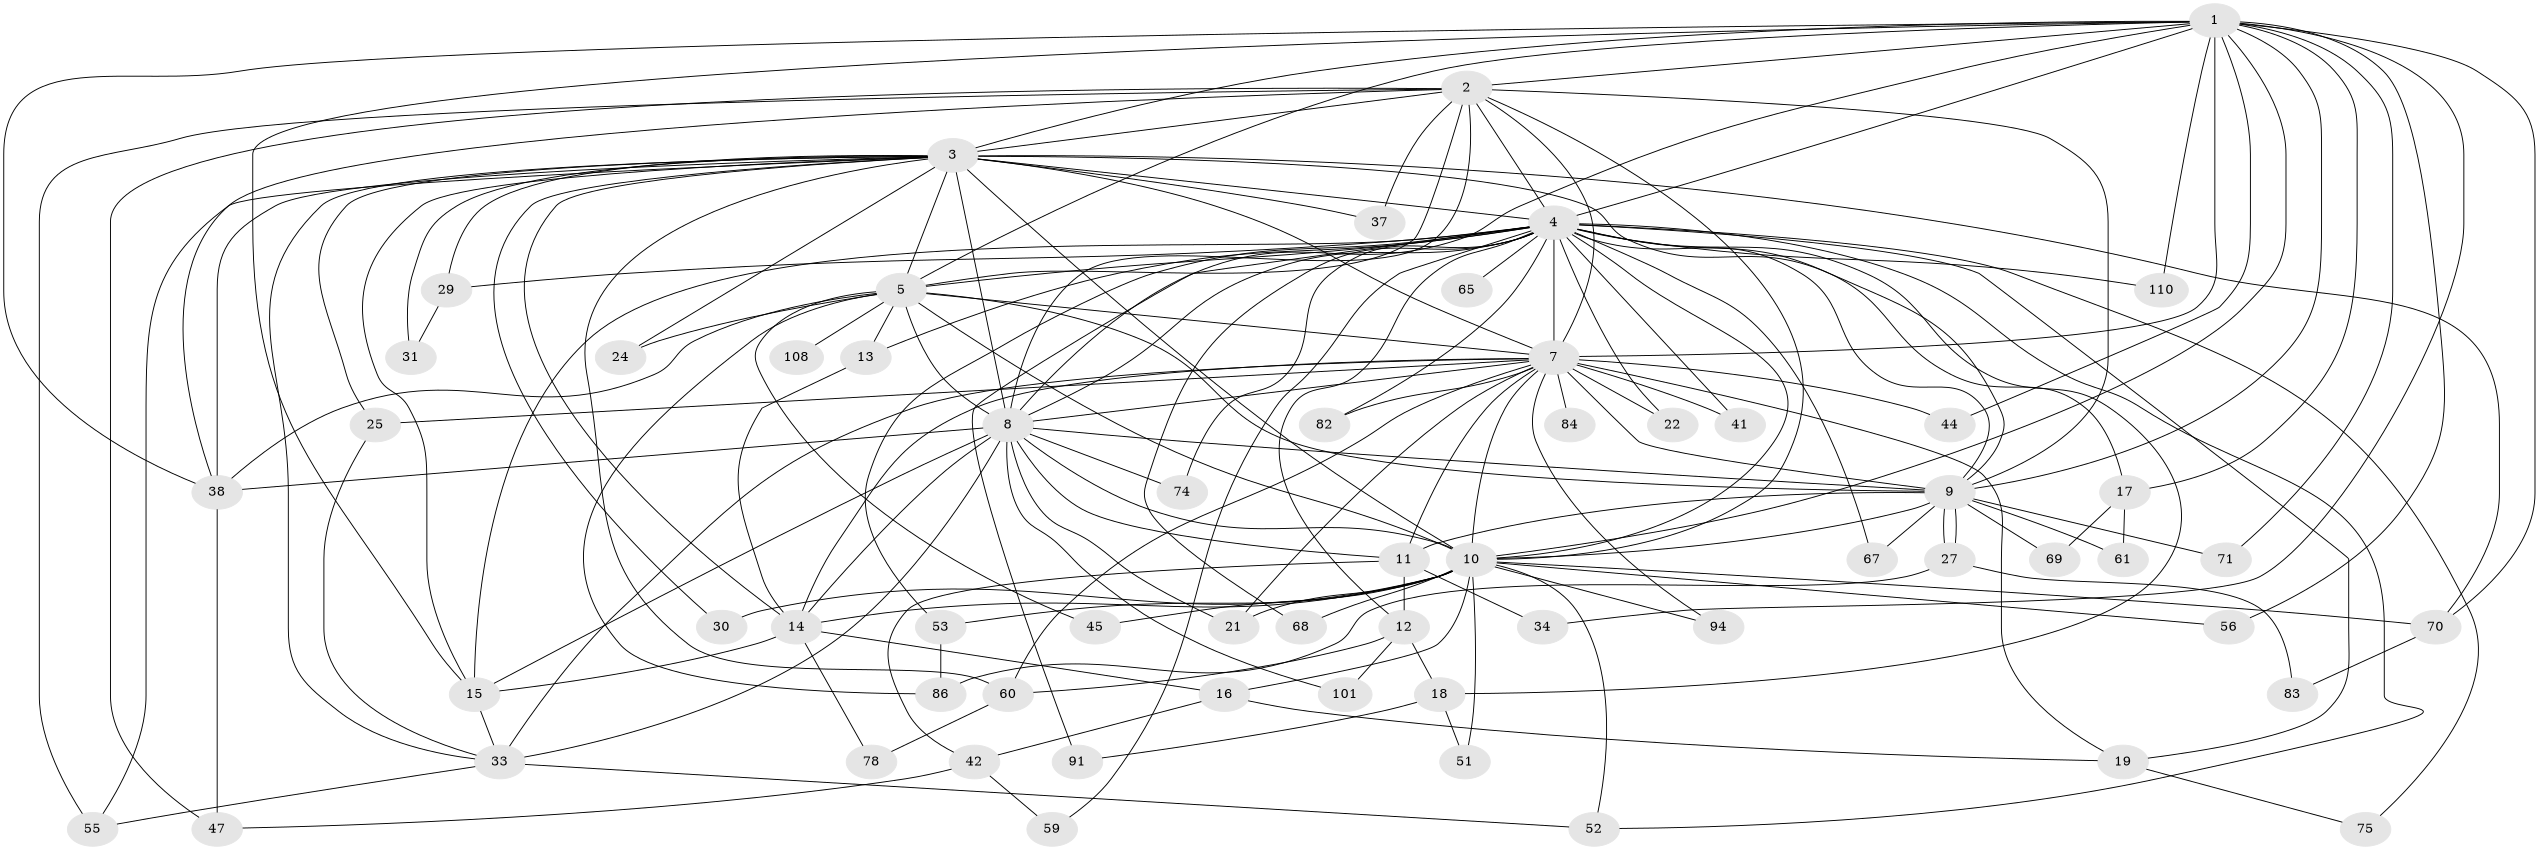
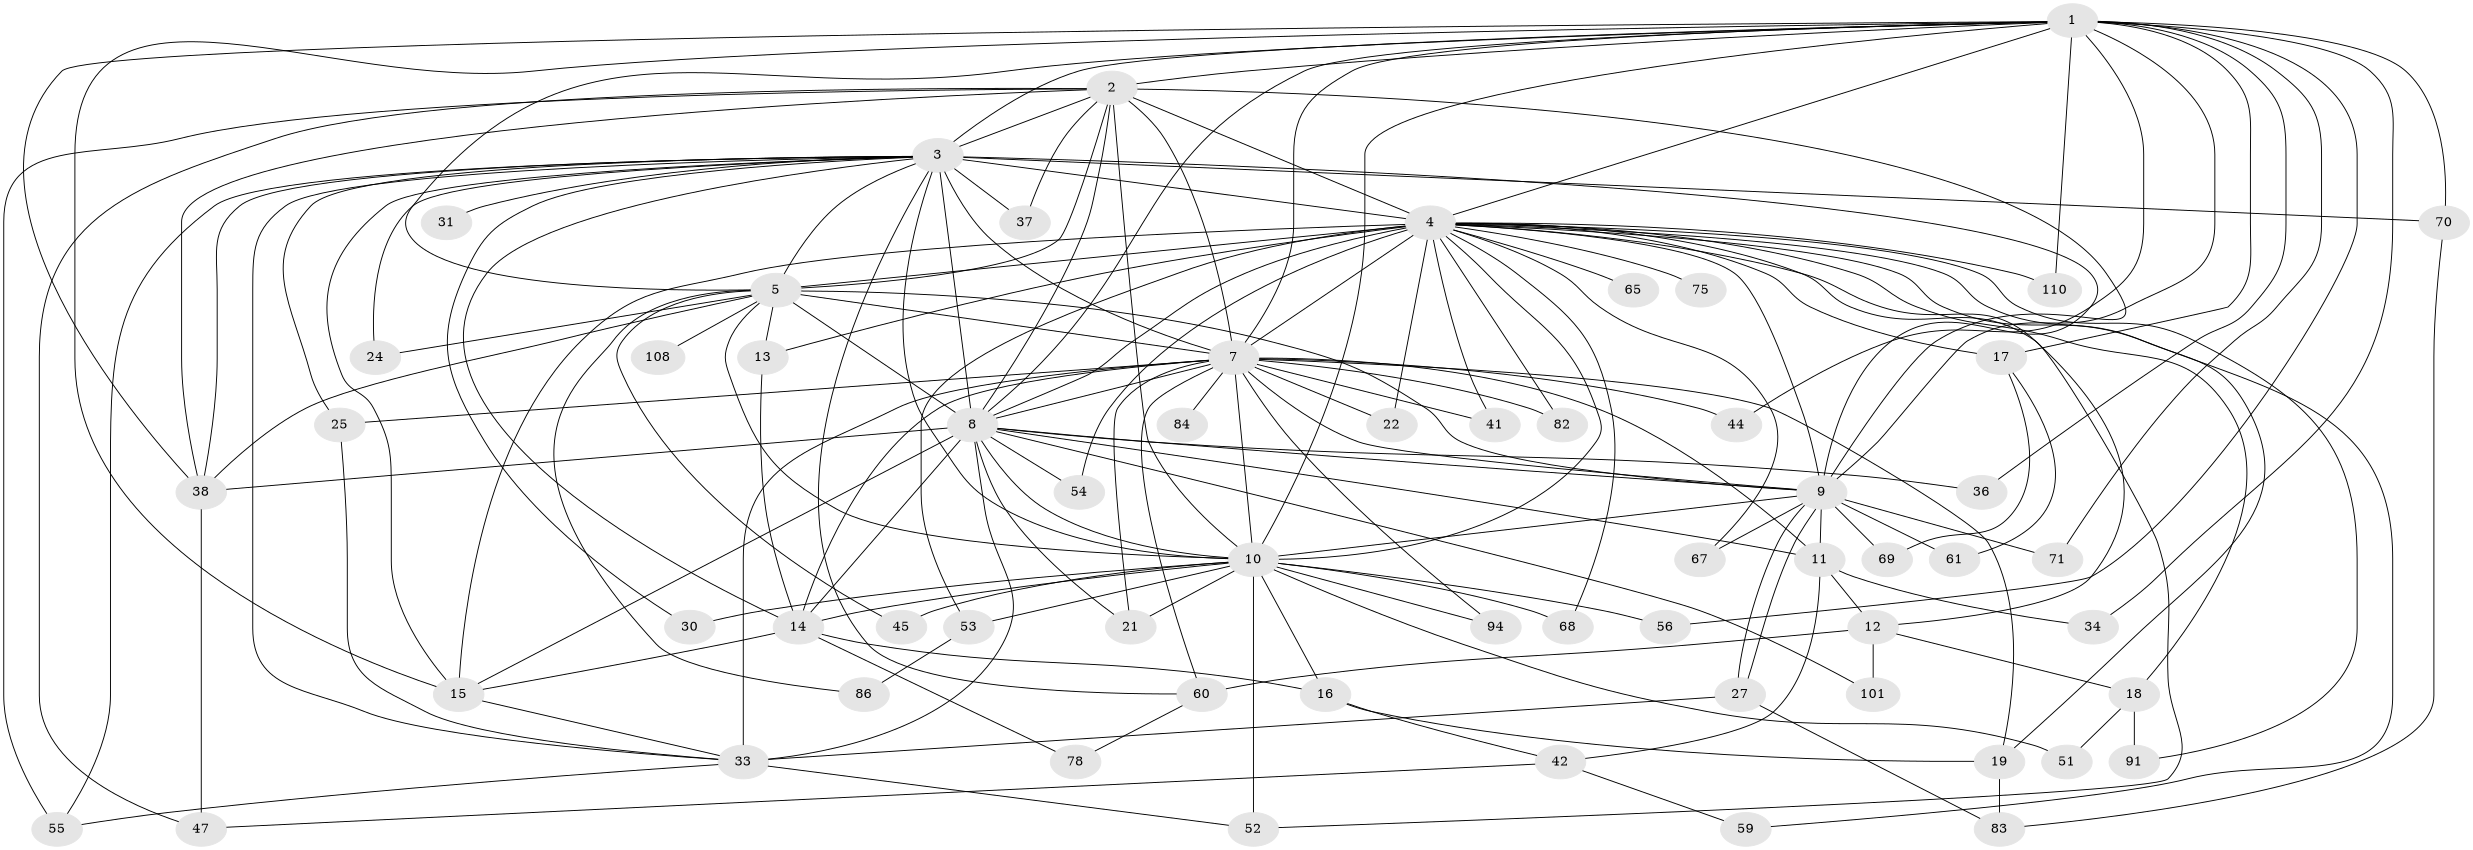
node "29": removed
node "74": label "74" -> "54"
node "36": added
edge "10" -- "70": removed
edge "27" -- "86": now "27" -- "33"
edge "19" -- "75": now "19" -- "83"
